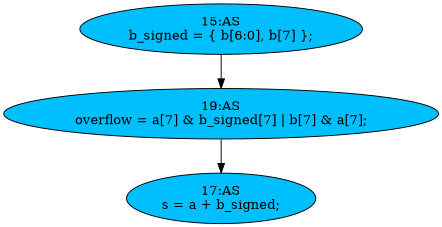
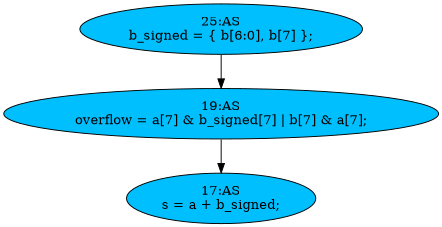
node "15:AS b_signed = { b[6:0], b[7] };": label "15:AS b_signed = { b[6:0], b[7] };" -> "25:AS b_signed = { b[6:0], b[7] };"
